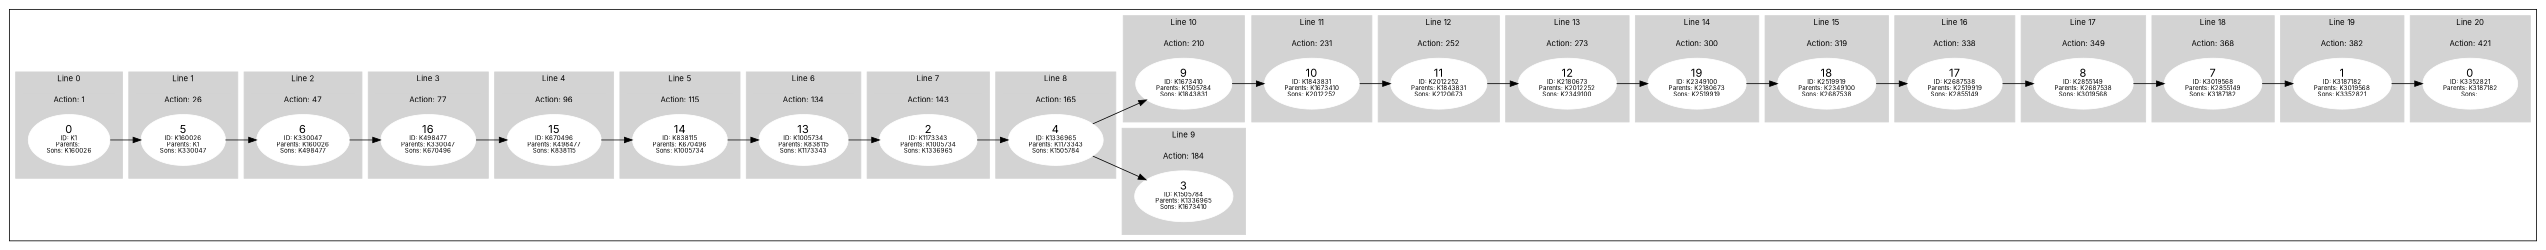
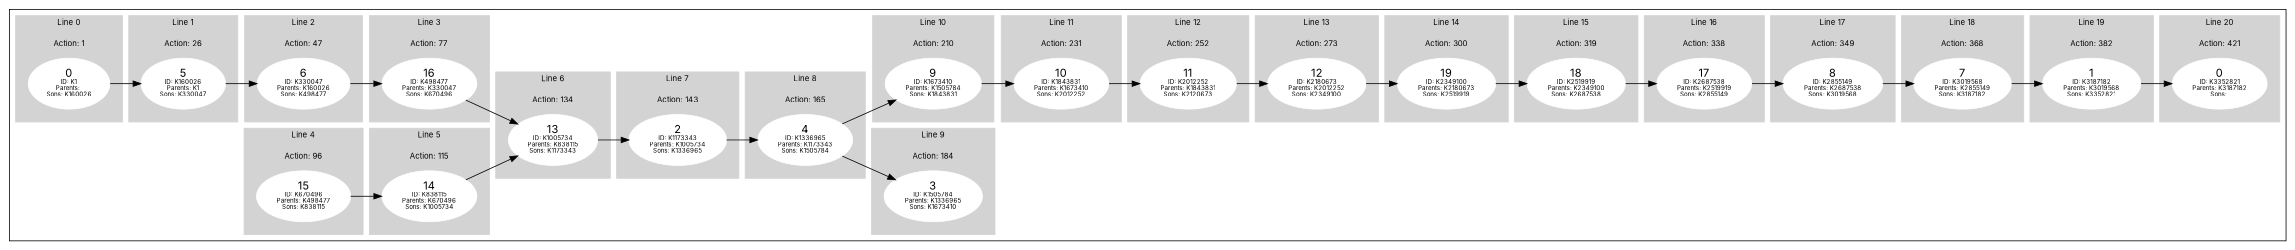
edge "16" -> "15": now "16" -> "13"
